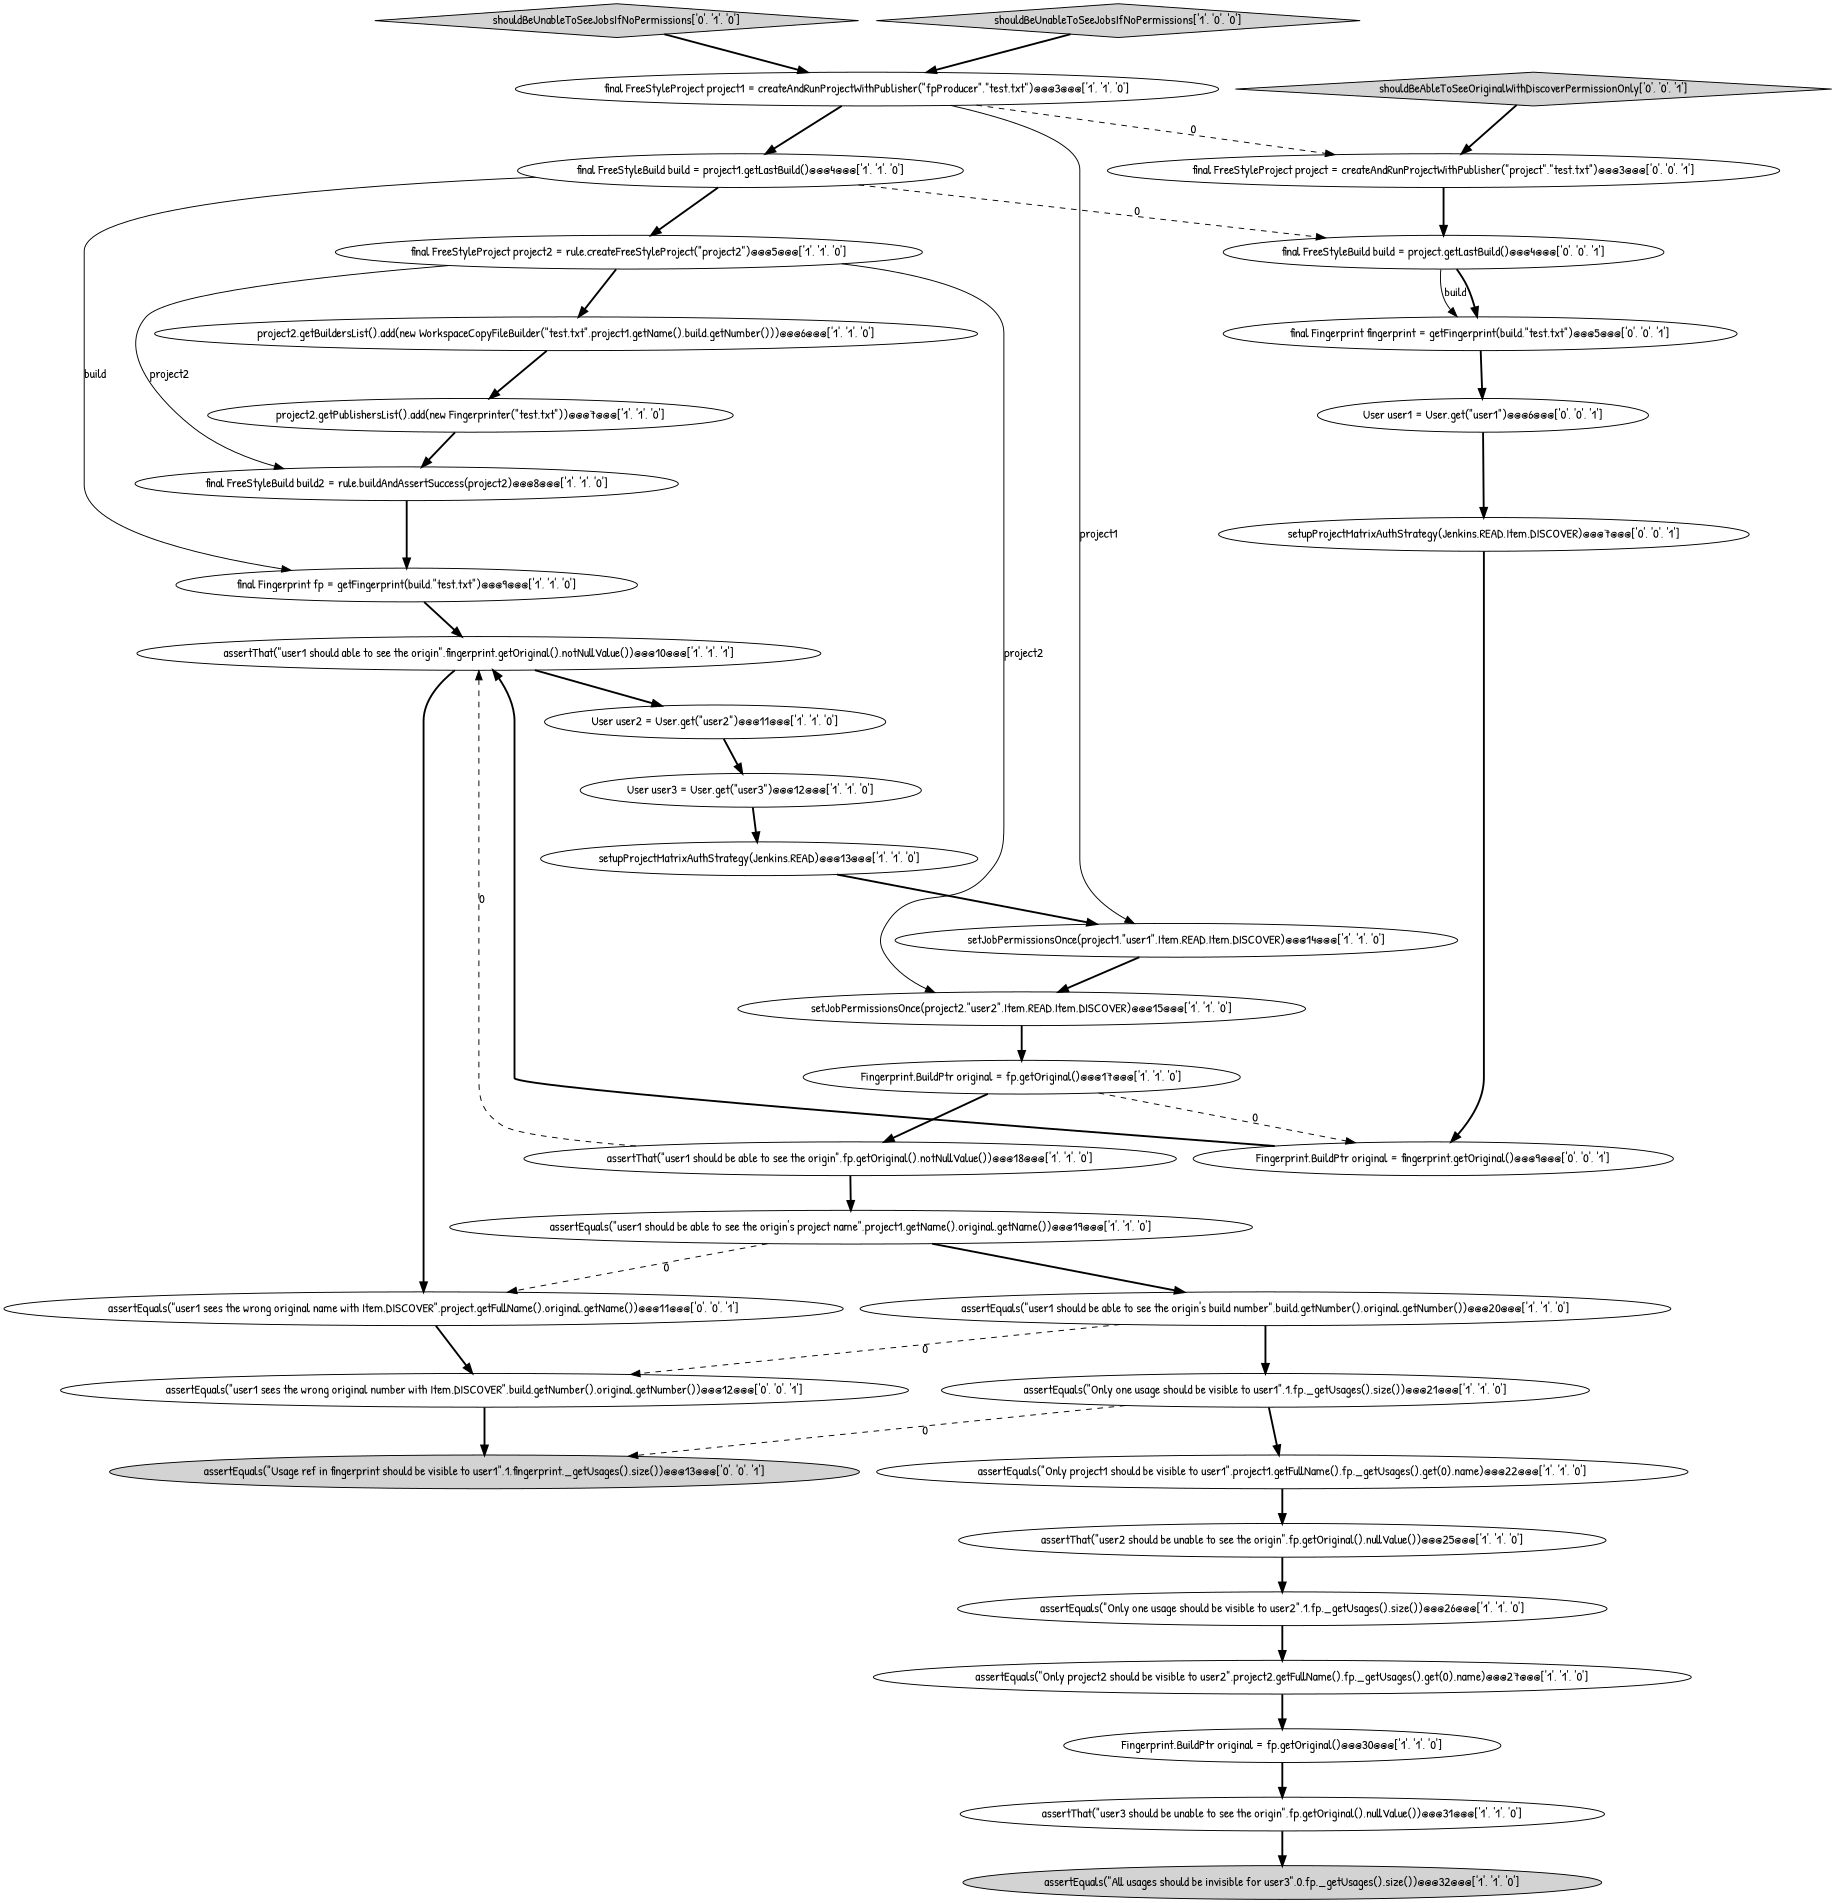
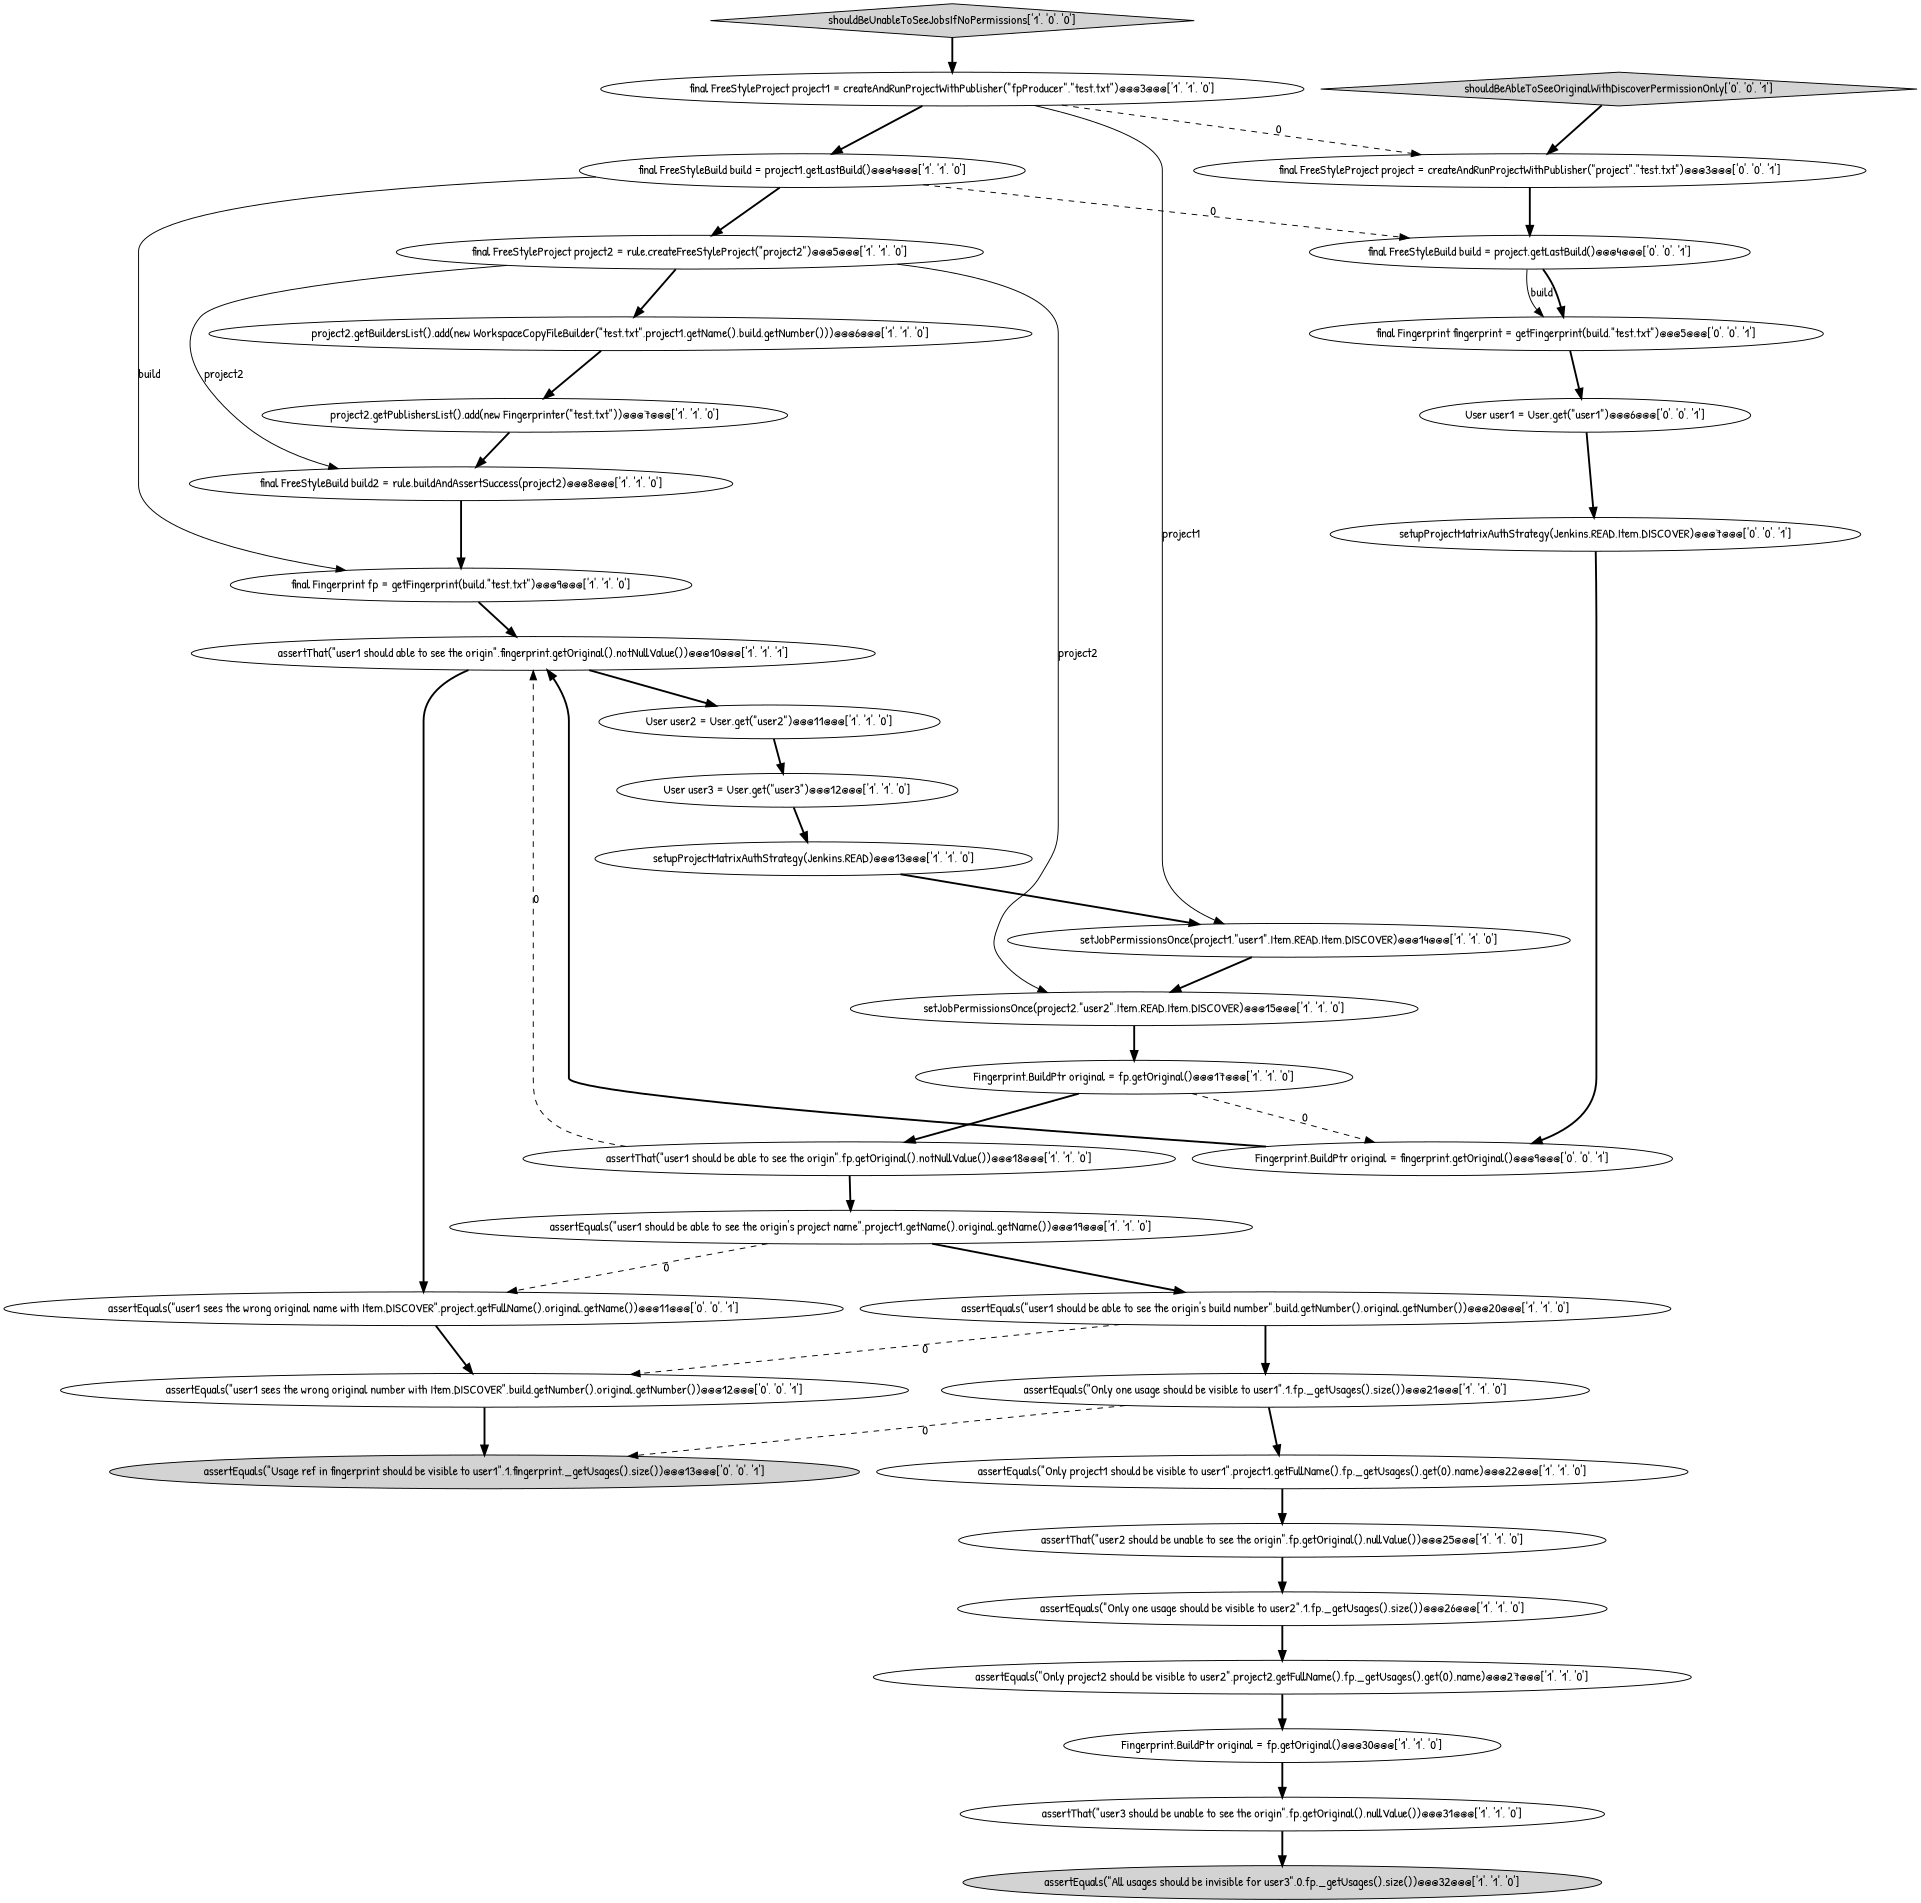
node "shouldBeUnableToSeeJobsIfNoPermissions['0', '1', '0']": removed
